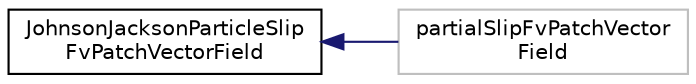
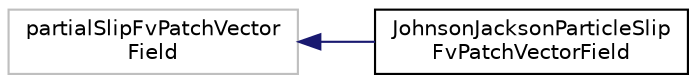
edge "partialSlipFvPatchVector Field" -> "JohnsonJacksonParticleSlip FvPatchVectorField": reversed
